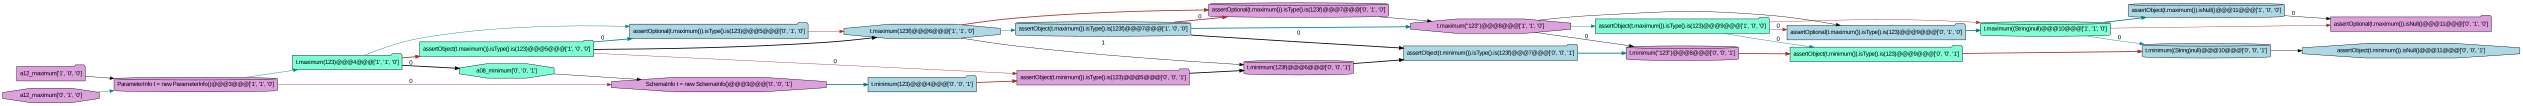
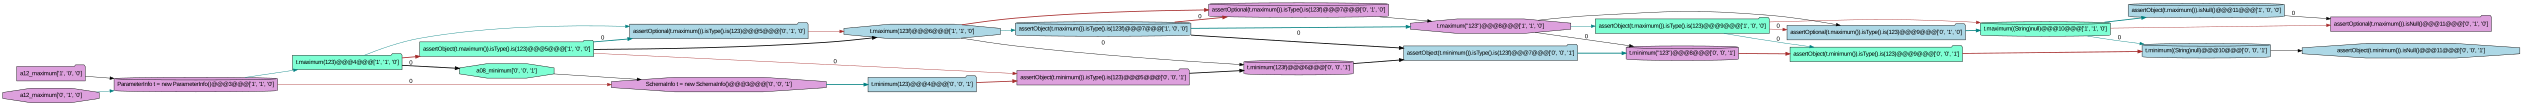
edge "t.maximum(123f)@@@6@@@['1', '1', '0']" -> "t.minimum(123f)@@@6@@@['0', '0', '1']": label "1" -> "0"
